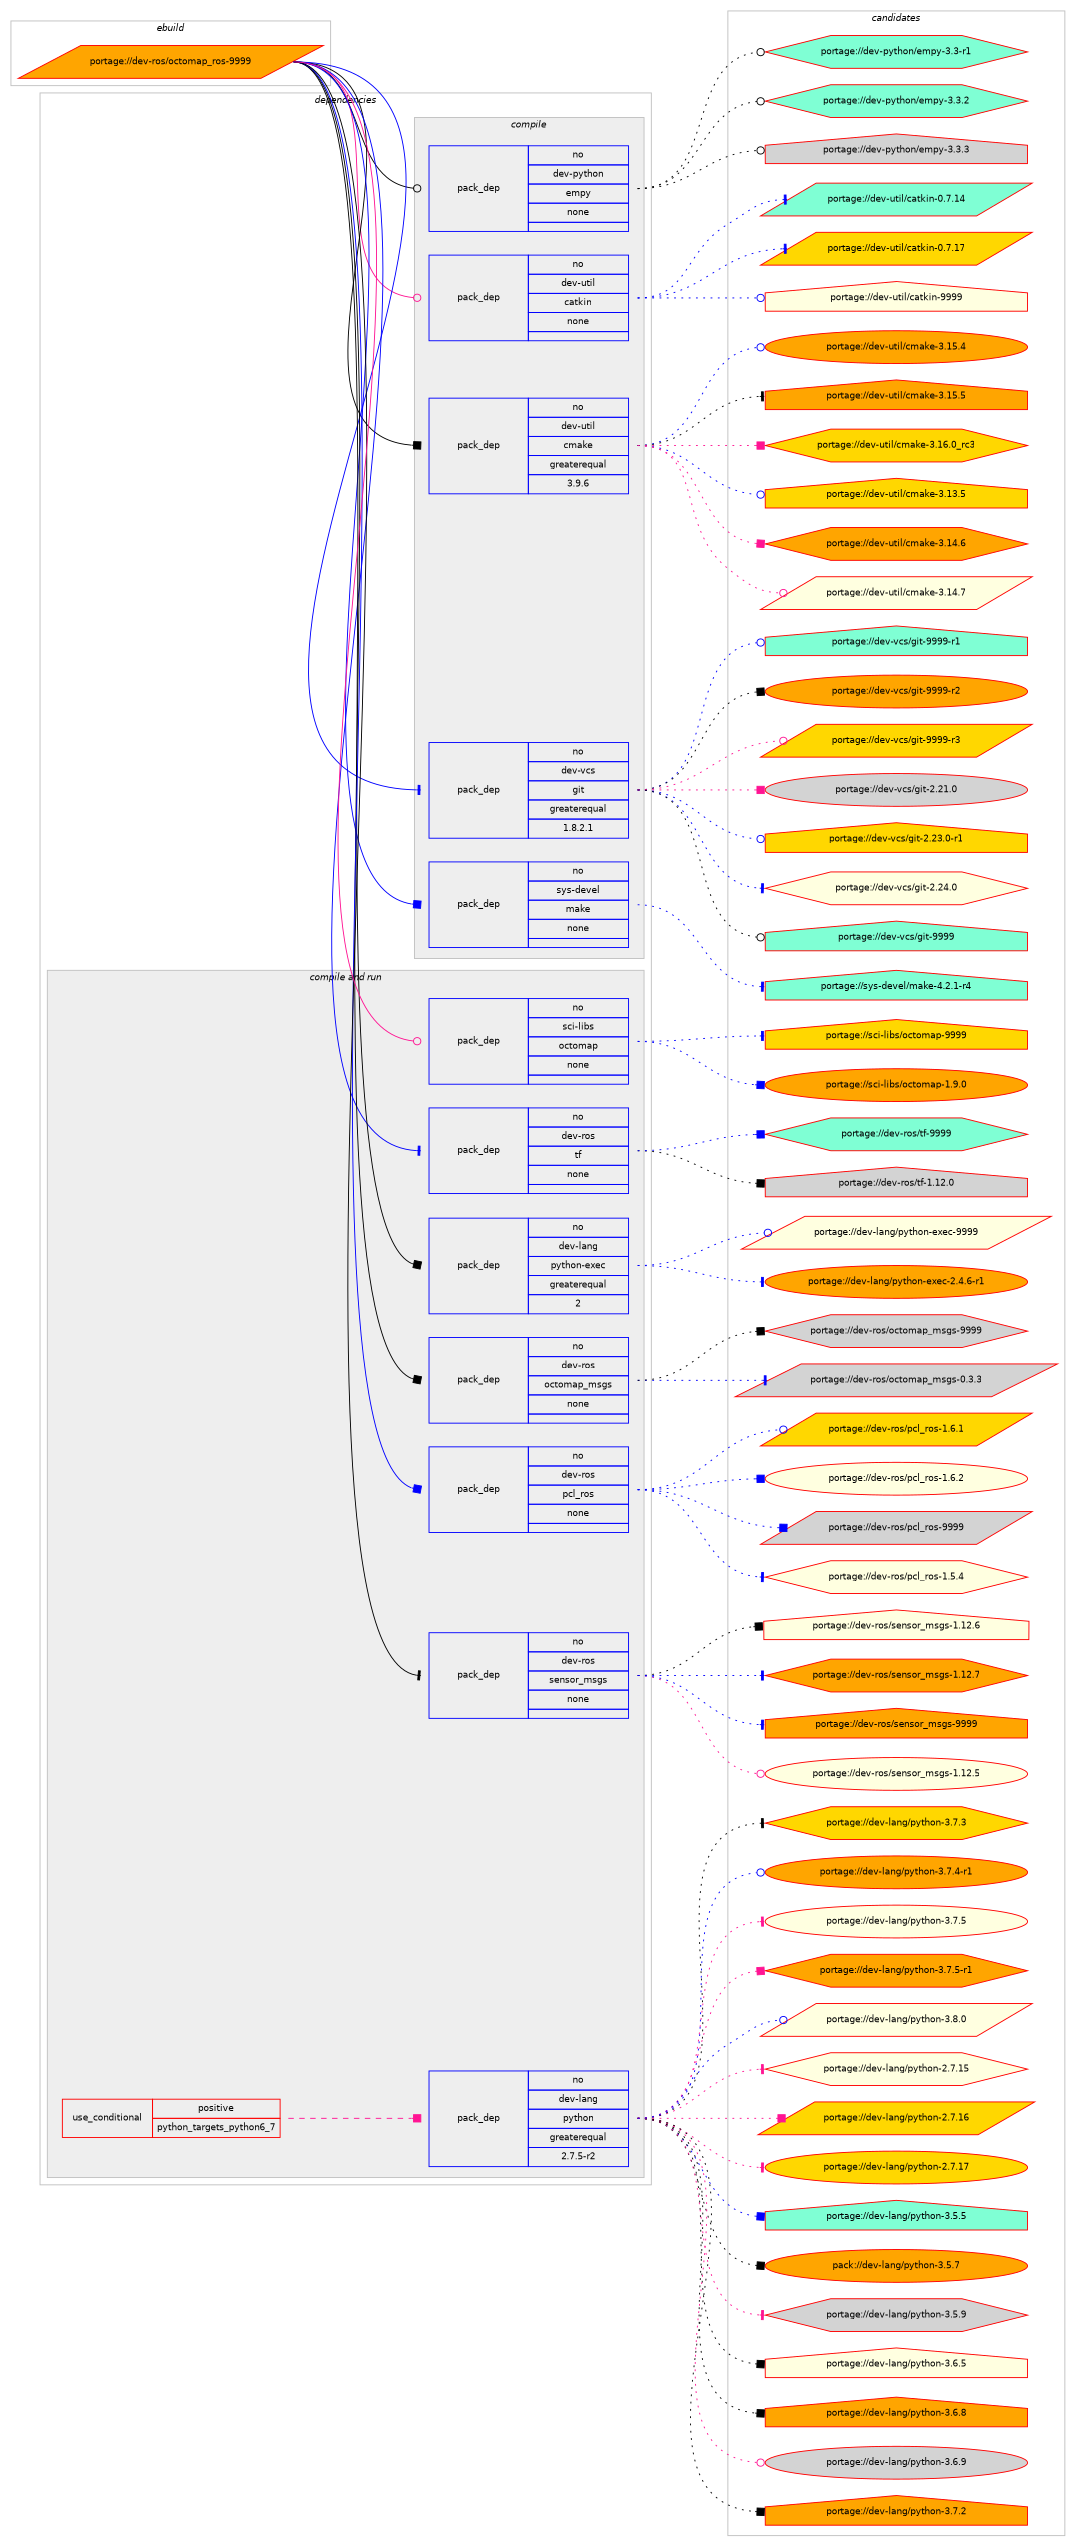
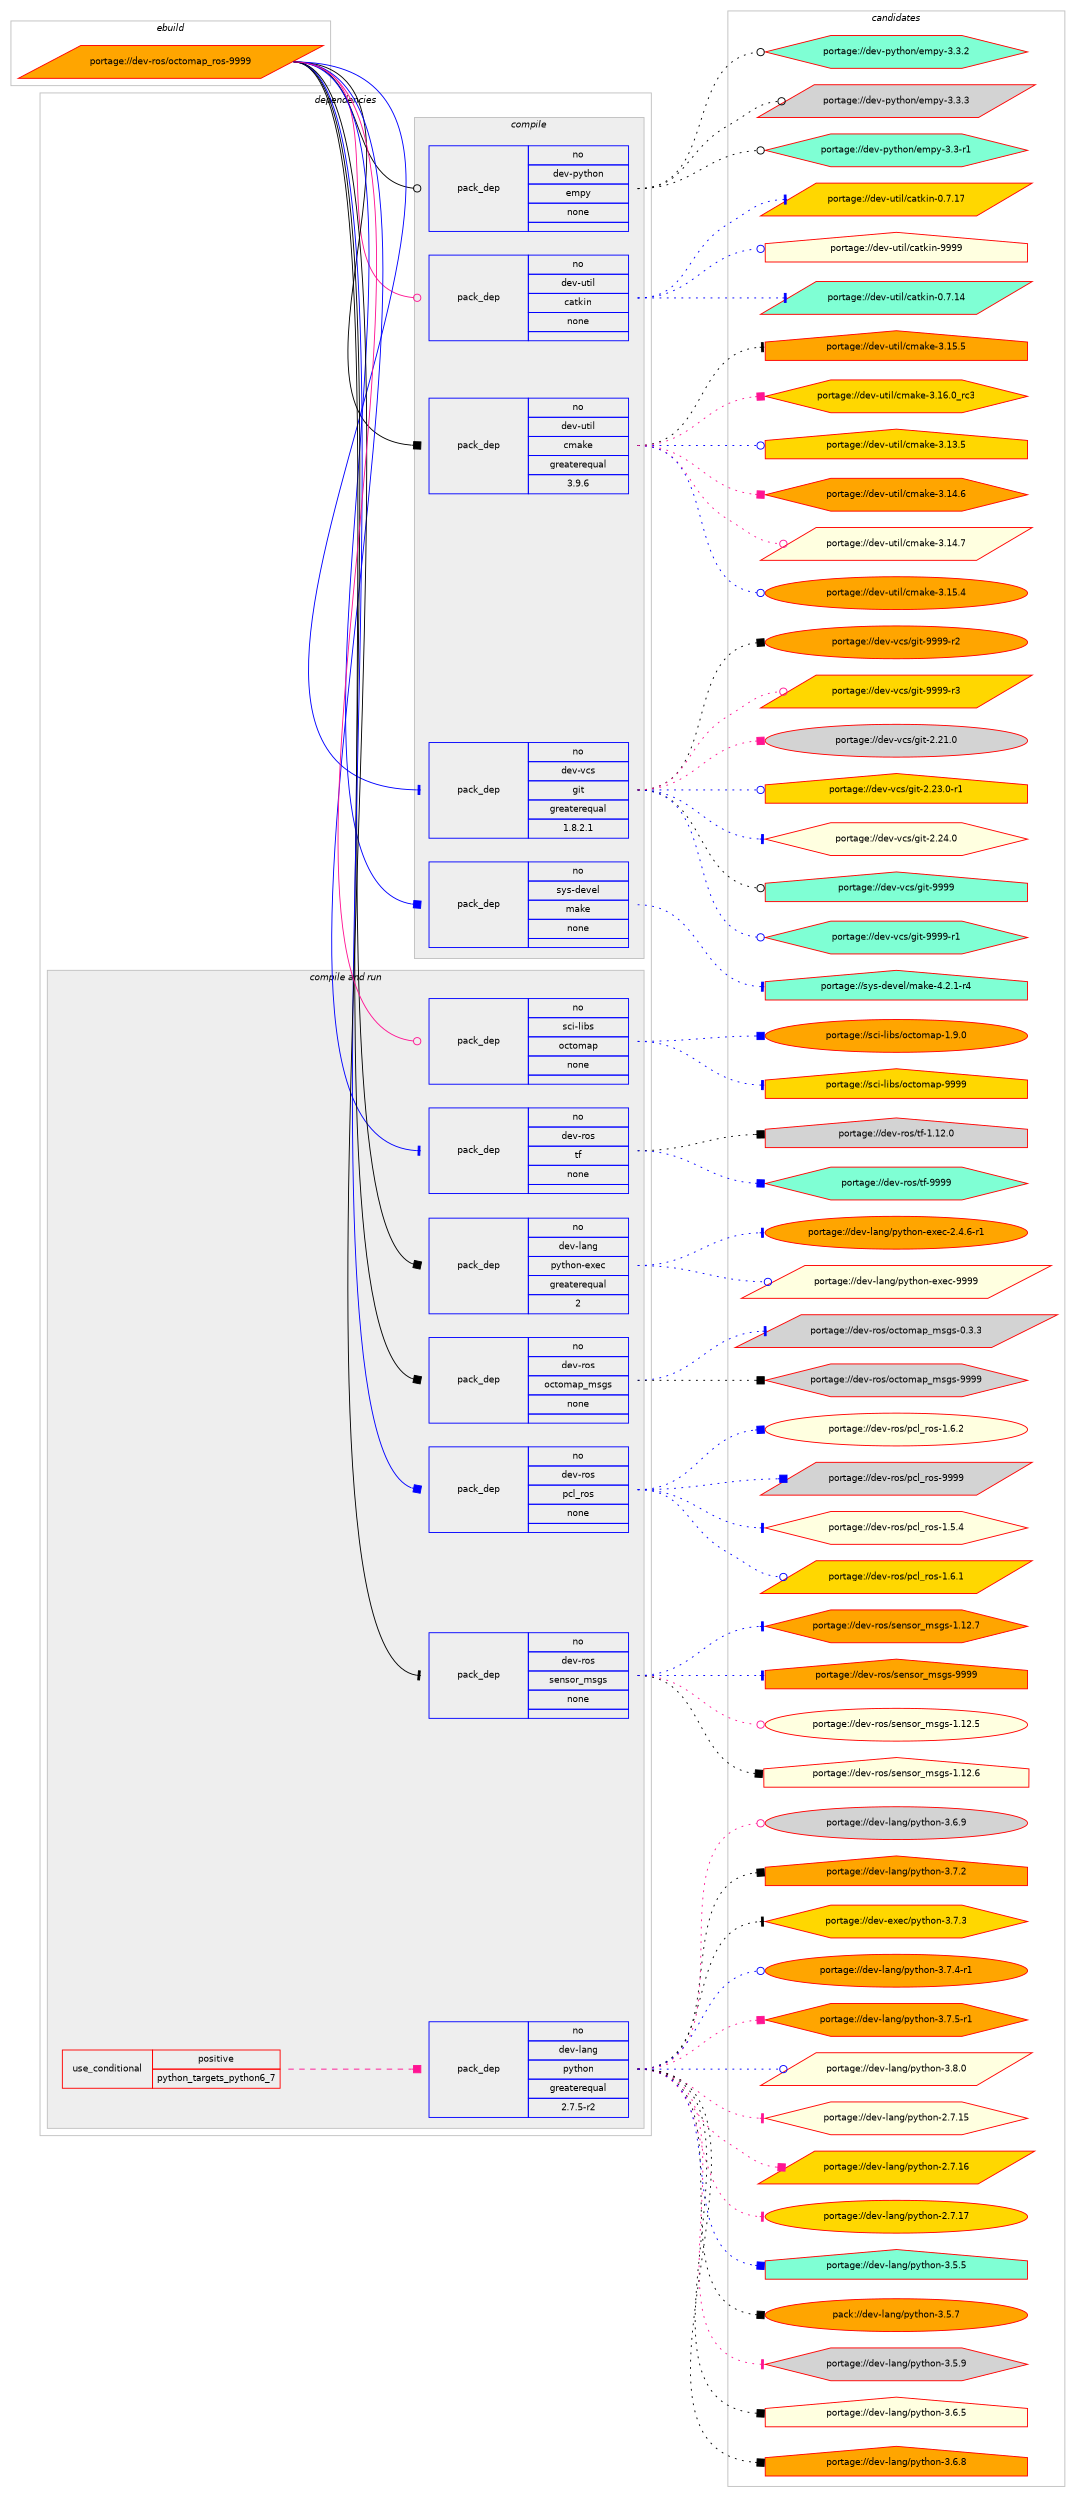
node "portage://dev-python/empy-3.3.3": shape house -> parallelogram
node "portage://dev-vcs/git-9999-r1": shape house -> hexagon
node "portage://dev-lang/python-3.7.3": label "portage://dev-lang/python-3.7.3" -> "portage://dev-exec/python-3.7.3"
node "portage://dev-lang/python-3.7.5": removed
